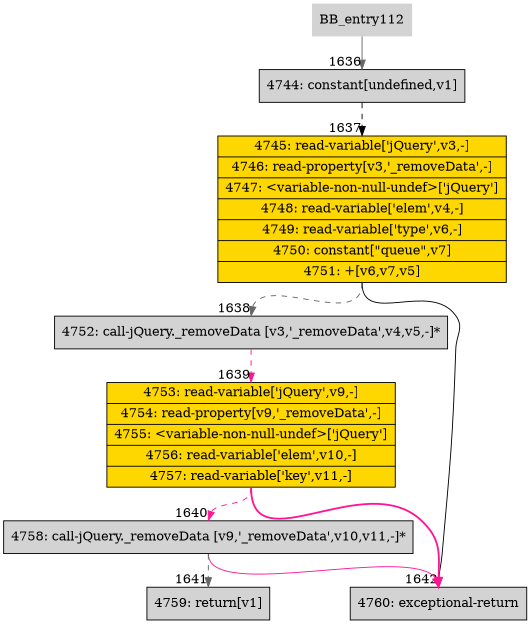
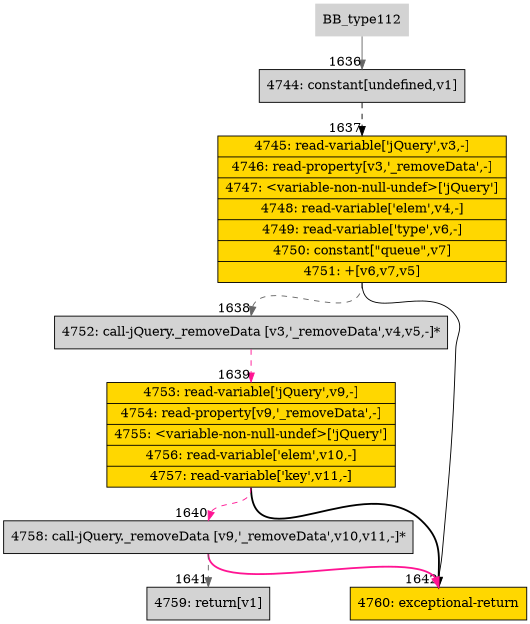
node "BB_entry112": label "BB_entry112" -> "BB_type112"
edge "4753: read-variable['jQuery',v9,-]" -> "4760: exceptional-return": color deeppink -> black
edge "4758: call-jQuery._removeData [v9,'_removeData',v10,v11,-]*" -> "4760: exceptional-return": style solid -> bold
node "4760: exceptional-return": fillcolor lightgrey -> gold
